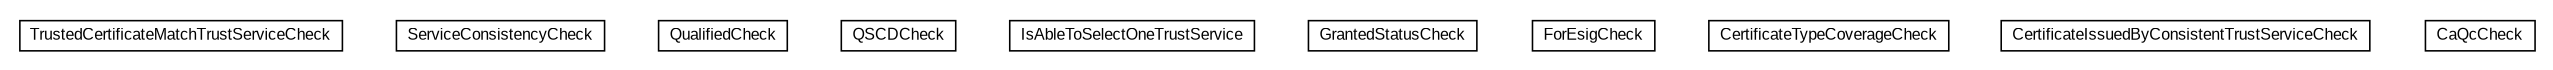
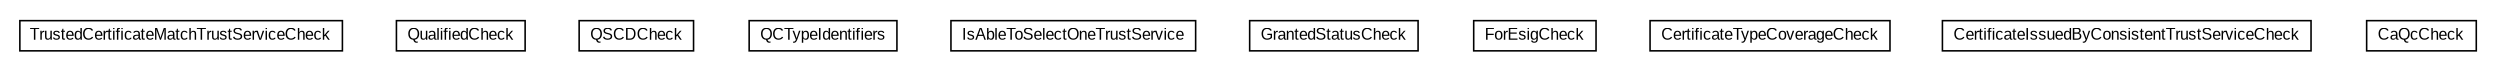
node "ServiceConsistencyCheck": removed
node "QCTypeIdentifiers": added
